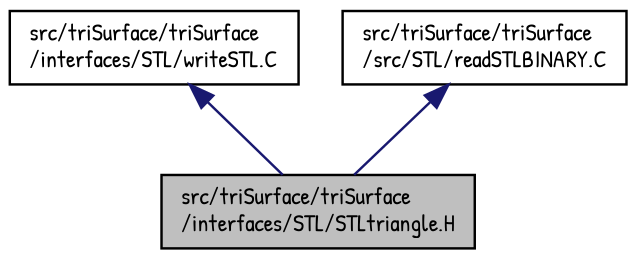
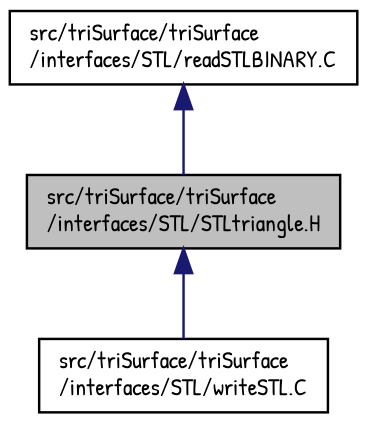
node "src/triSurface/triSurface /src/STL/readSTLBINARY.C": label "src/triSurface/triSurface /src/STL/readSTLBINARY.C" -> "src/triSurface/triSurface /interfaces/STL/readSTLBINARY.C"
edge "src/triSurface/triSurface /interfaces/STL/STLtriangle.H" -> "src/triSurface/triSurface /interfaces/STL/writeSTL.C": reversed
